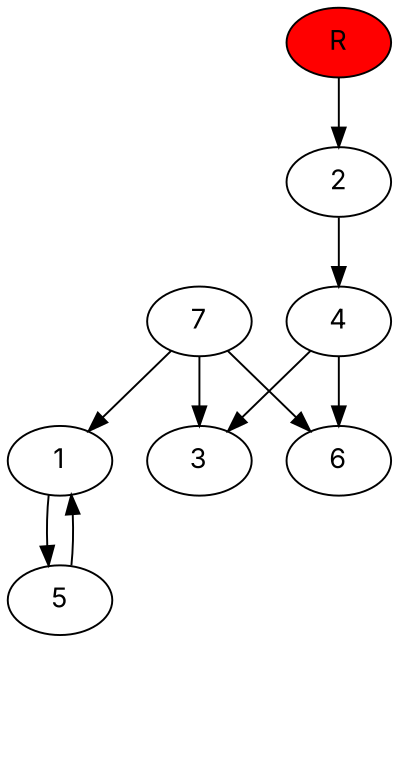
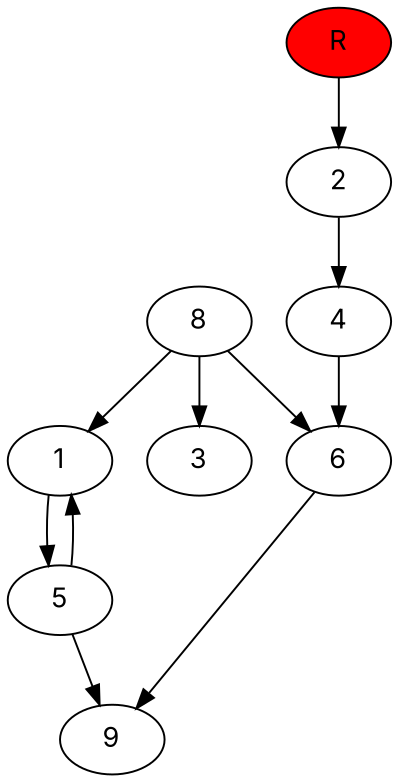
node "7": label "7" -> "8"
edge "4" -> "3": removed
node "9": added
